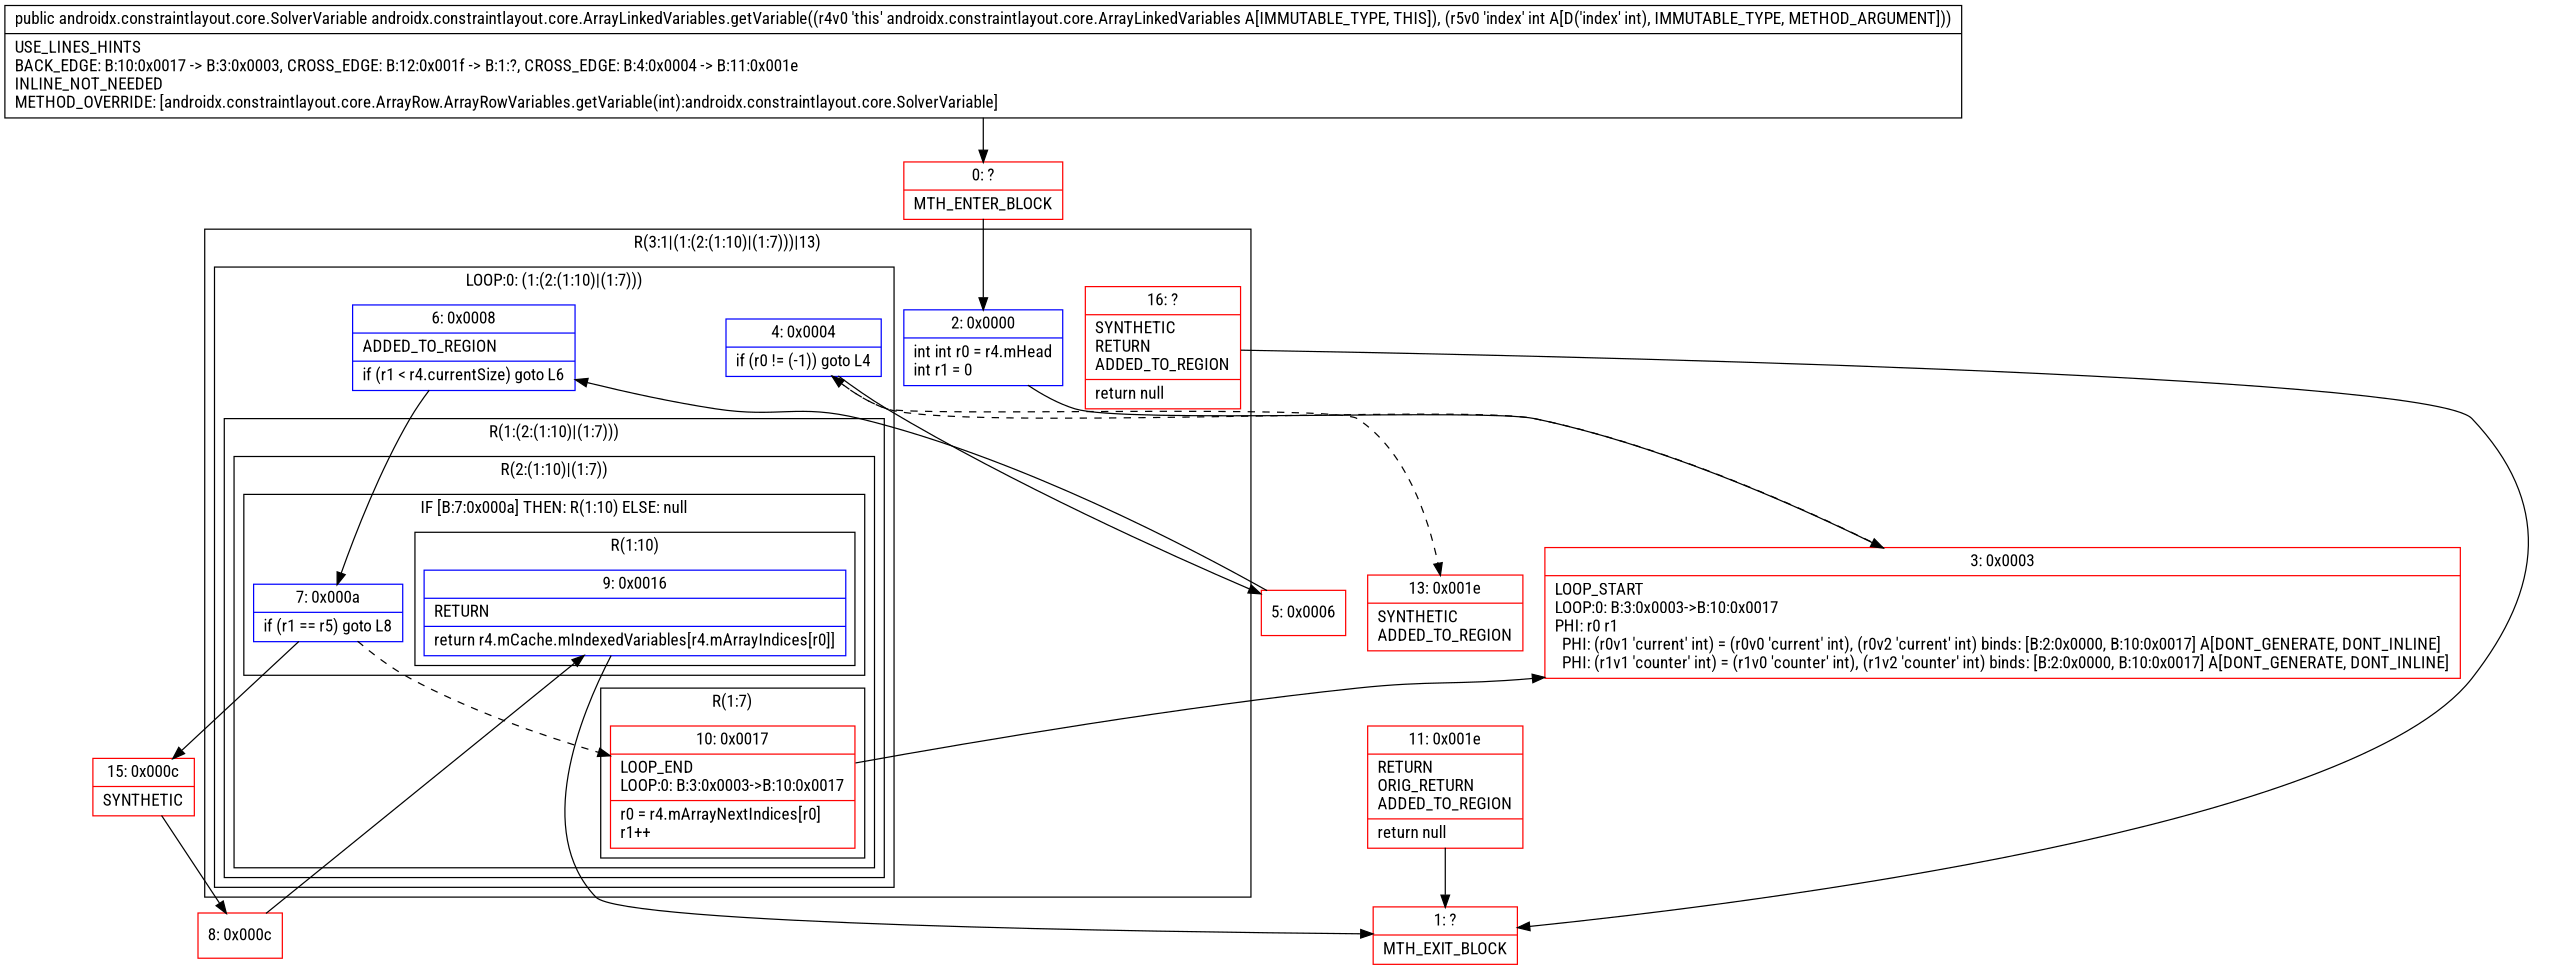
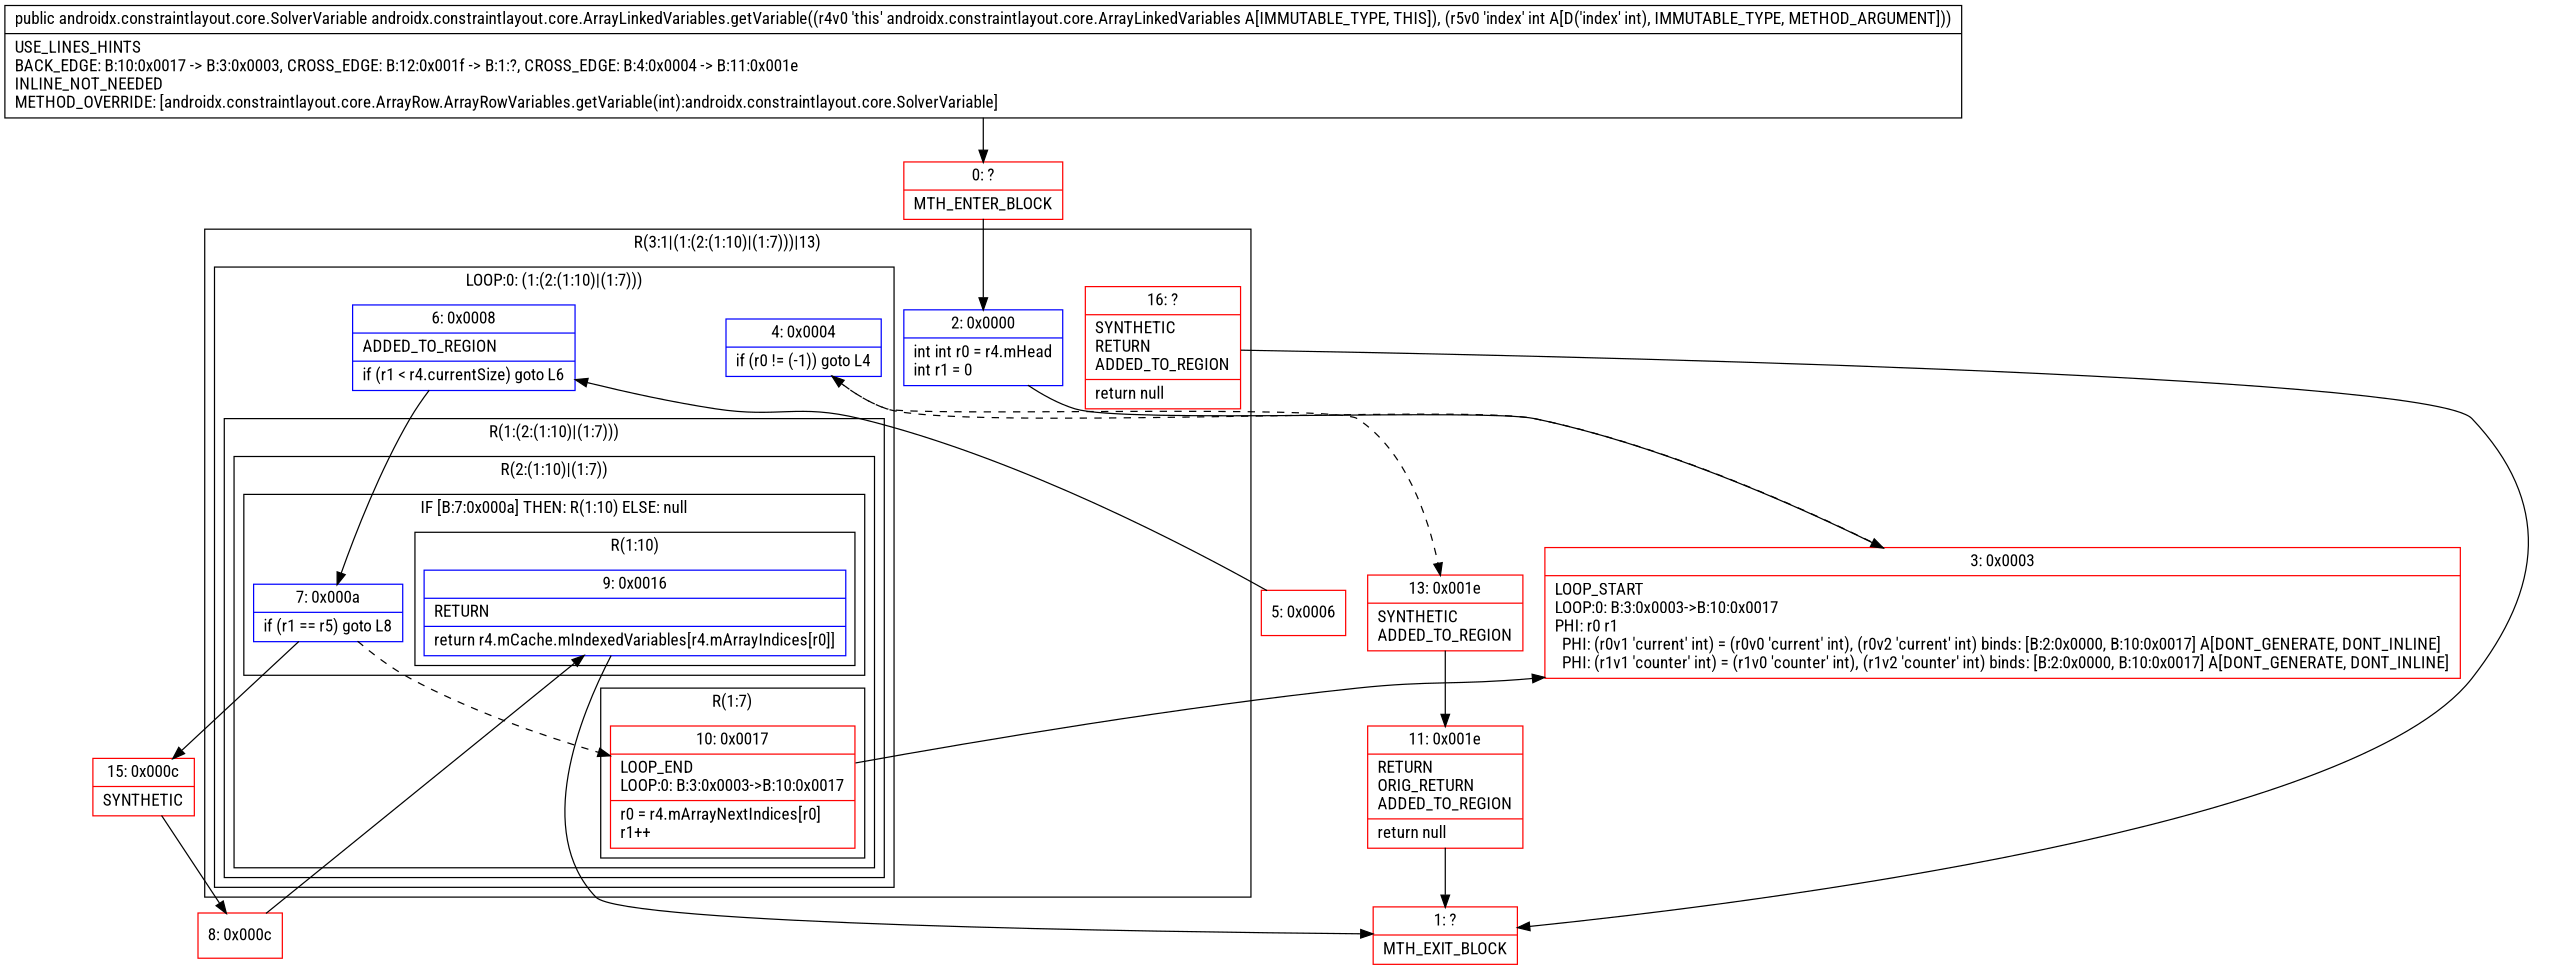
edge "4: 0x0004" -> "5: 0x0006": removed
edge "13: 0x001e" -> "11: 0x001e": added
